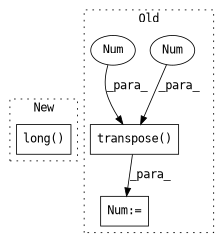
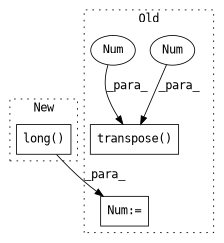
edge "transpose()" -> "Num:=": now "long()" -> "Num:="
